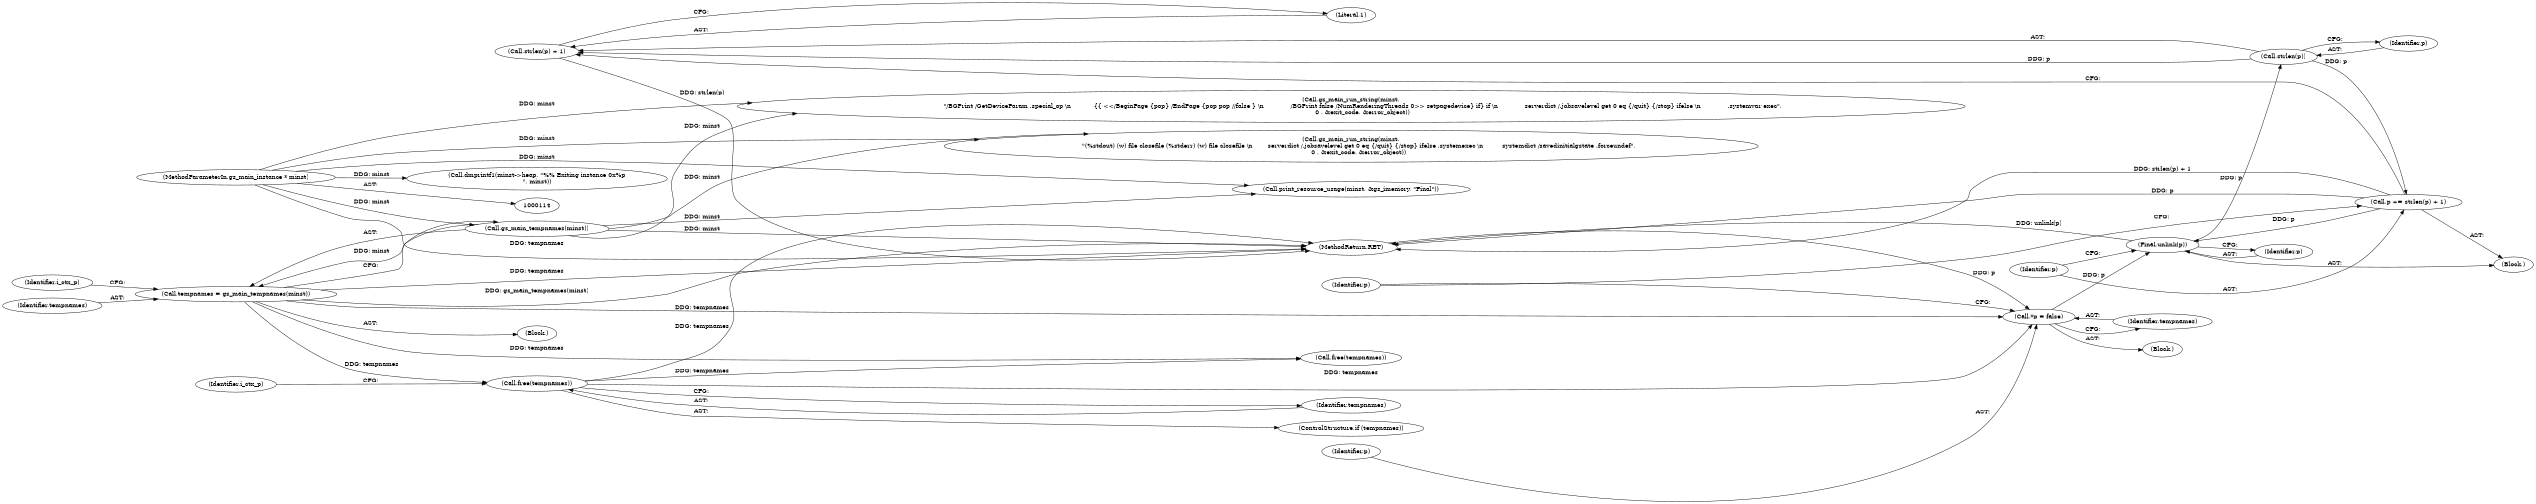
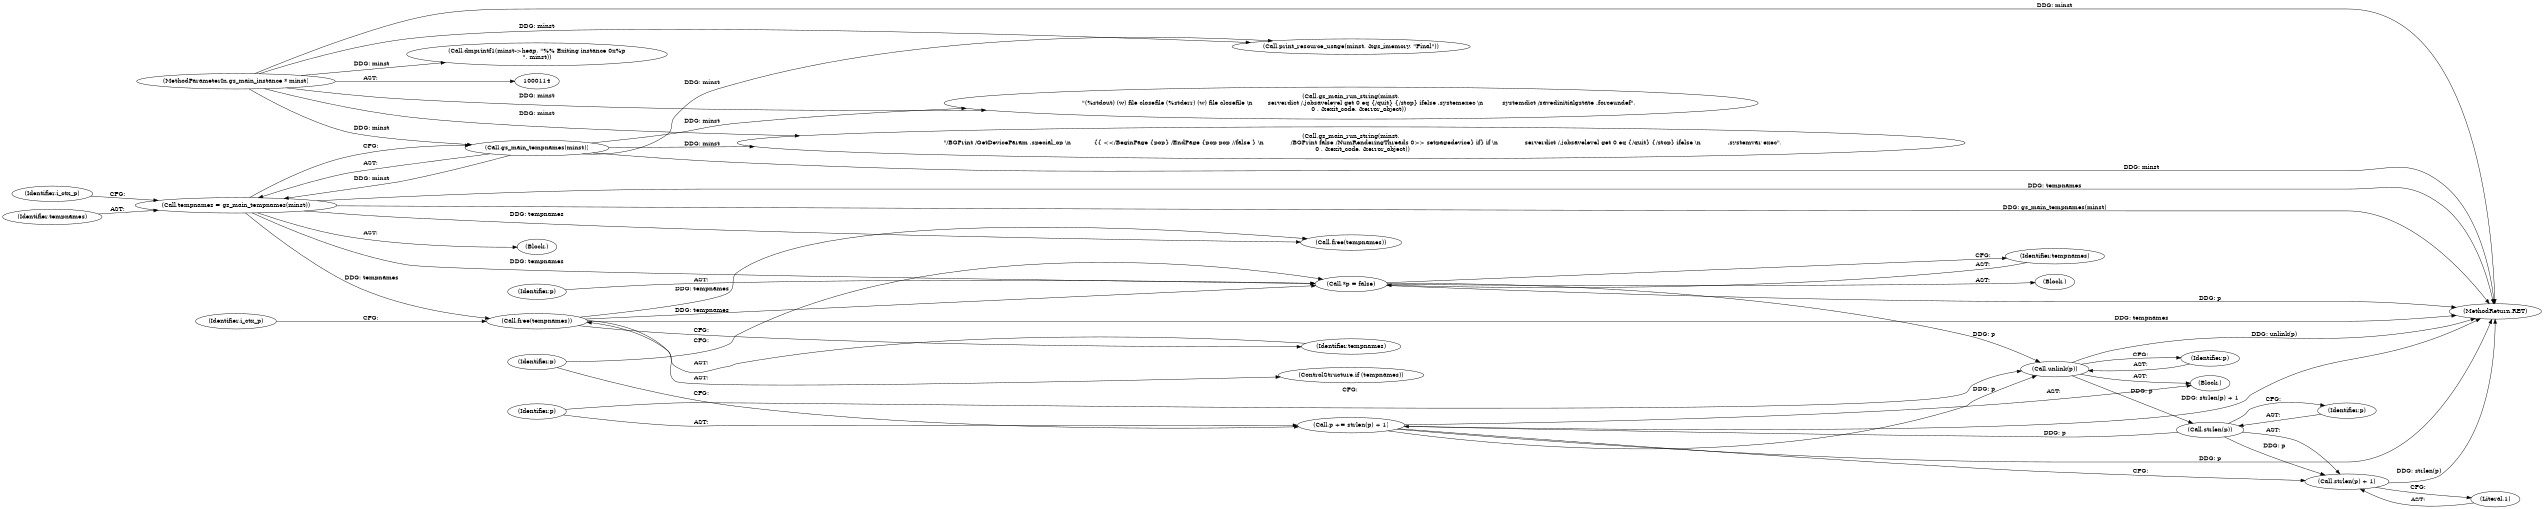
edge "(MethodReturn,RET)" -> "(Call,*p = false)": reversed
edge "(MethodParameterIn,gs_main_instance * minst)" -> "(MethodReturn,RET)": label "DDG: tempnames" -> "DDG: minst"
node "(Final,unlink(p))": label "(Final,unlink(p))" -> "(Call,unlink(p))"
